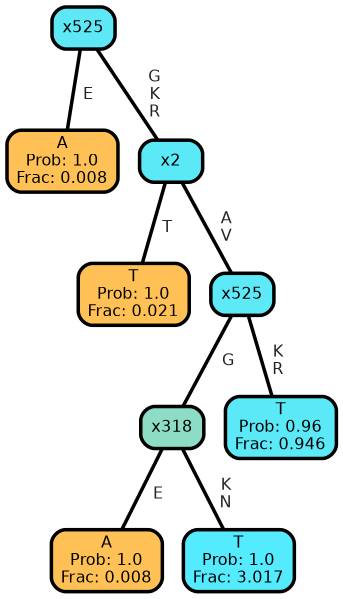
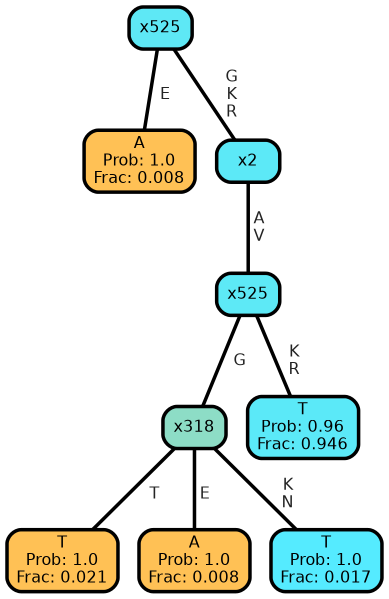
edge "x2" -- "T Prob: 1.0 Frac: 0.021": now "x318" -- "T Prob: 1.0 Frac: 0.021"
node "T Prob: 1.0 Frac: 3.017": label "T Prob: 1.0 Frac: 3.017" -> "T Prob: 1.0 Frac: 0.017"
